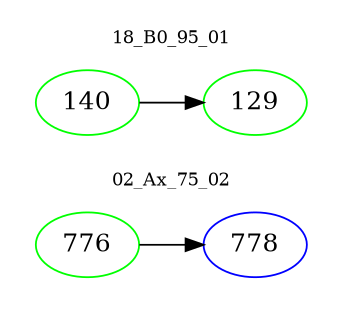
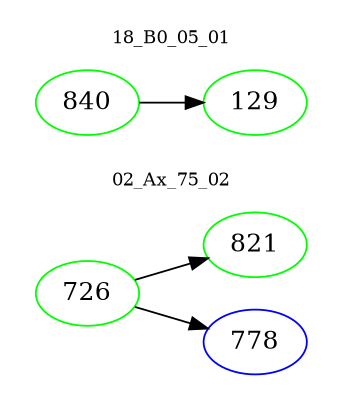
cluster "18_B0_95_01": label "18_B0_95_01" -> "18_B0_05_01"
node "140": label "140" -> "840"
node "776": label "776" -> "726"
node "821": added
